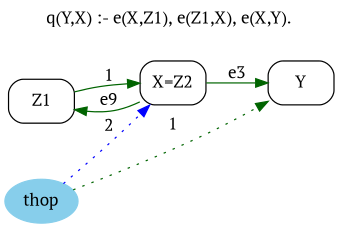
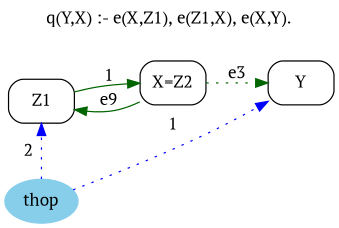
edge "X=Z2" -> "Y": style solid -> dotted
edge "thop" -> "X=Z2": now "thop" -> "Z1"
edge "thop" -> "Y": color darkgreen -> blue
